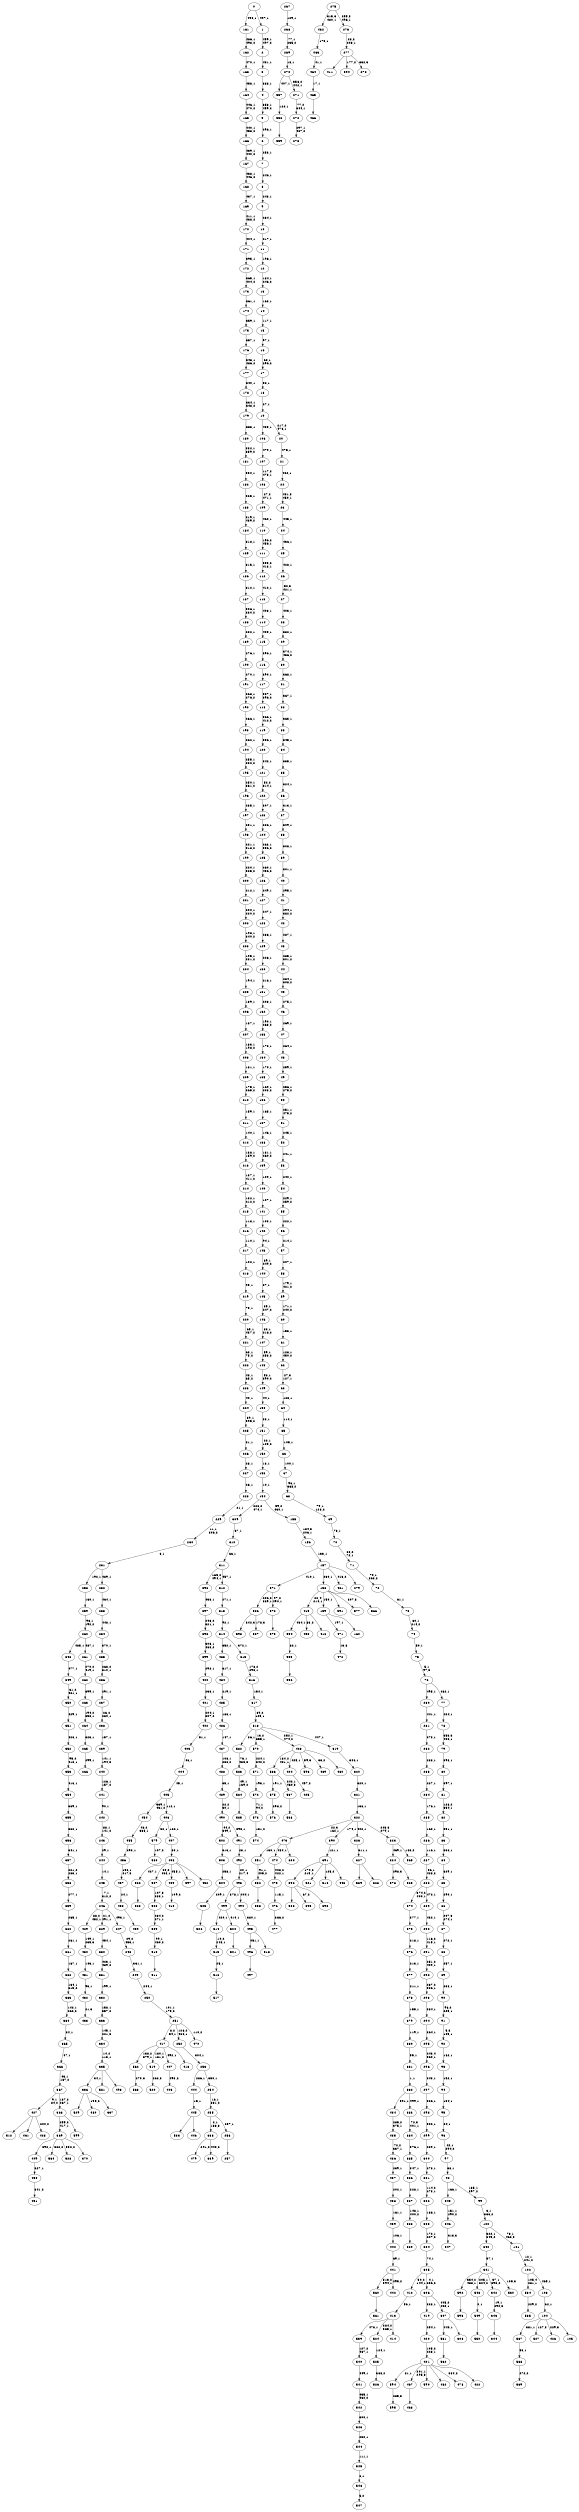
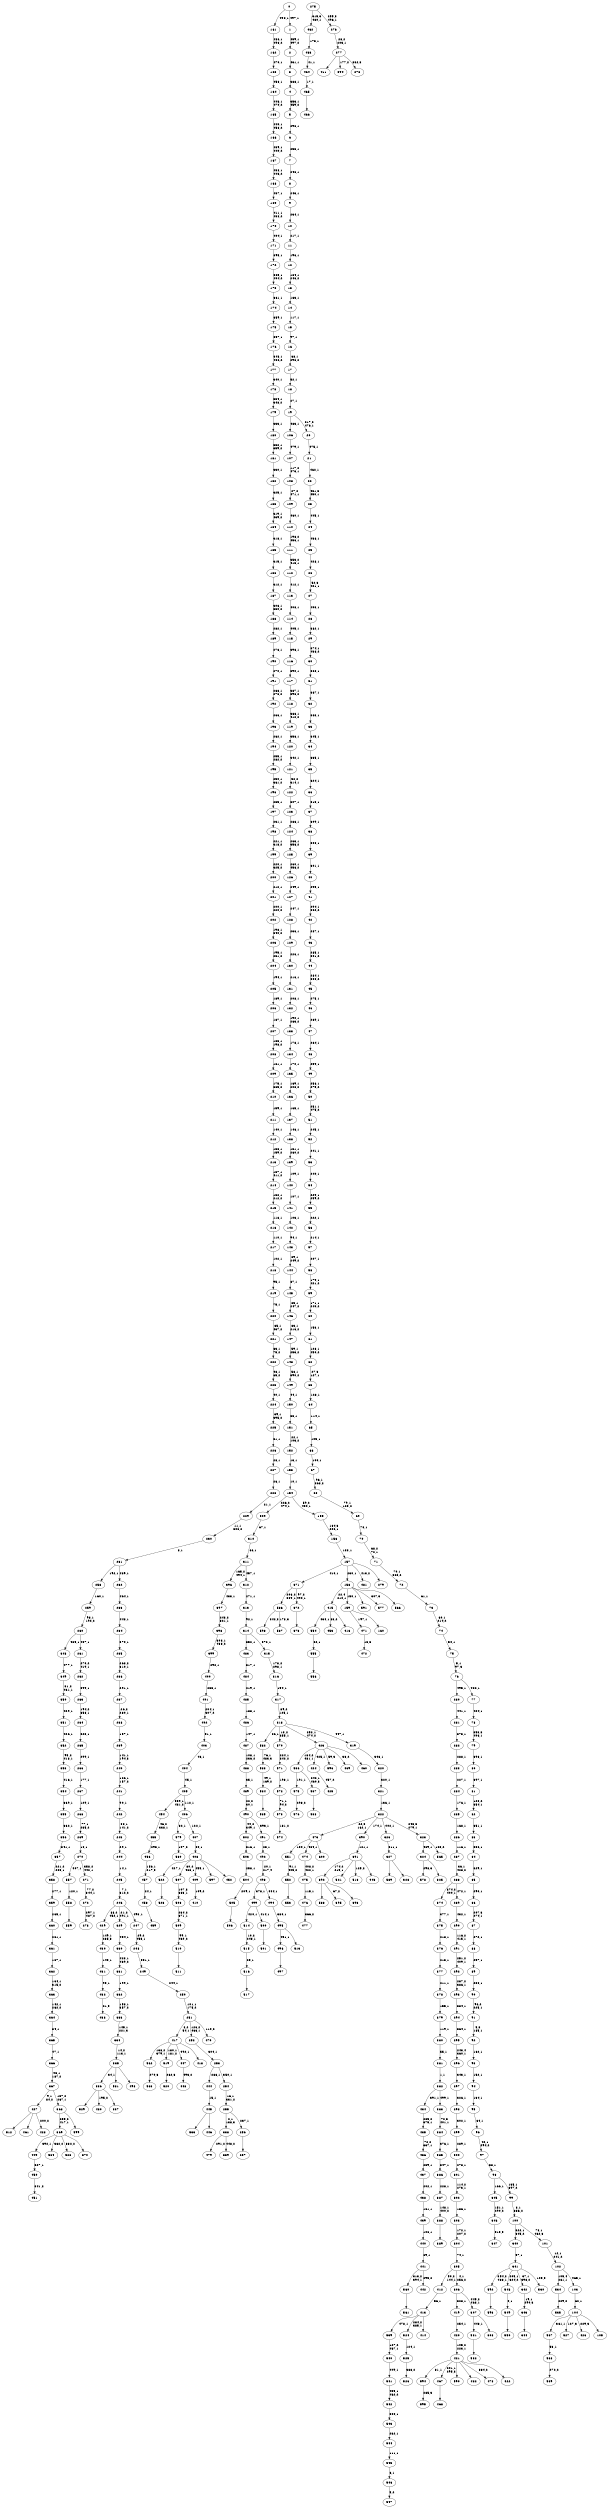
edge "266" -> "267": added, label "177,1"
